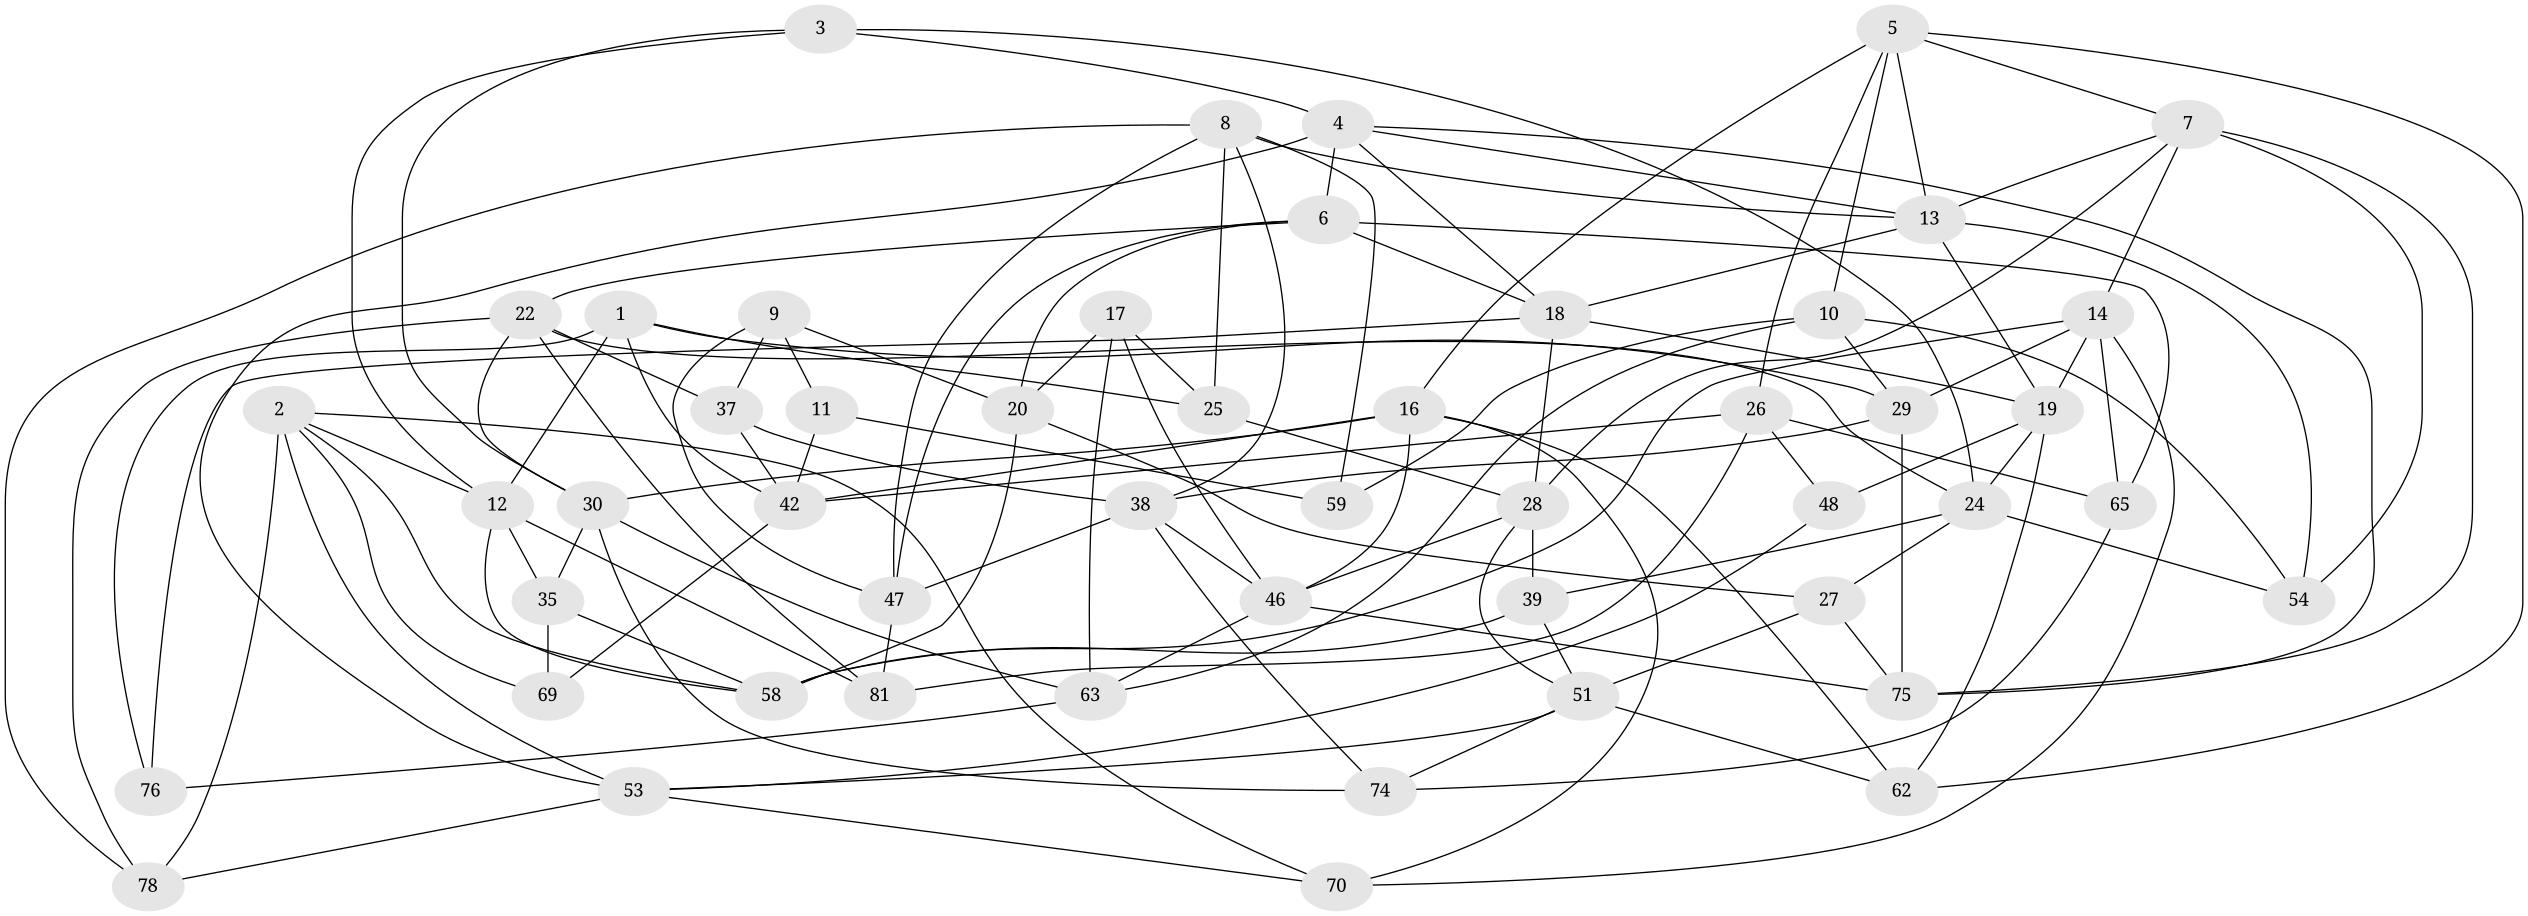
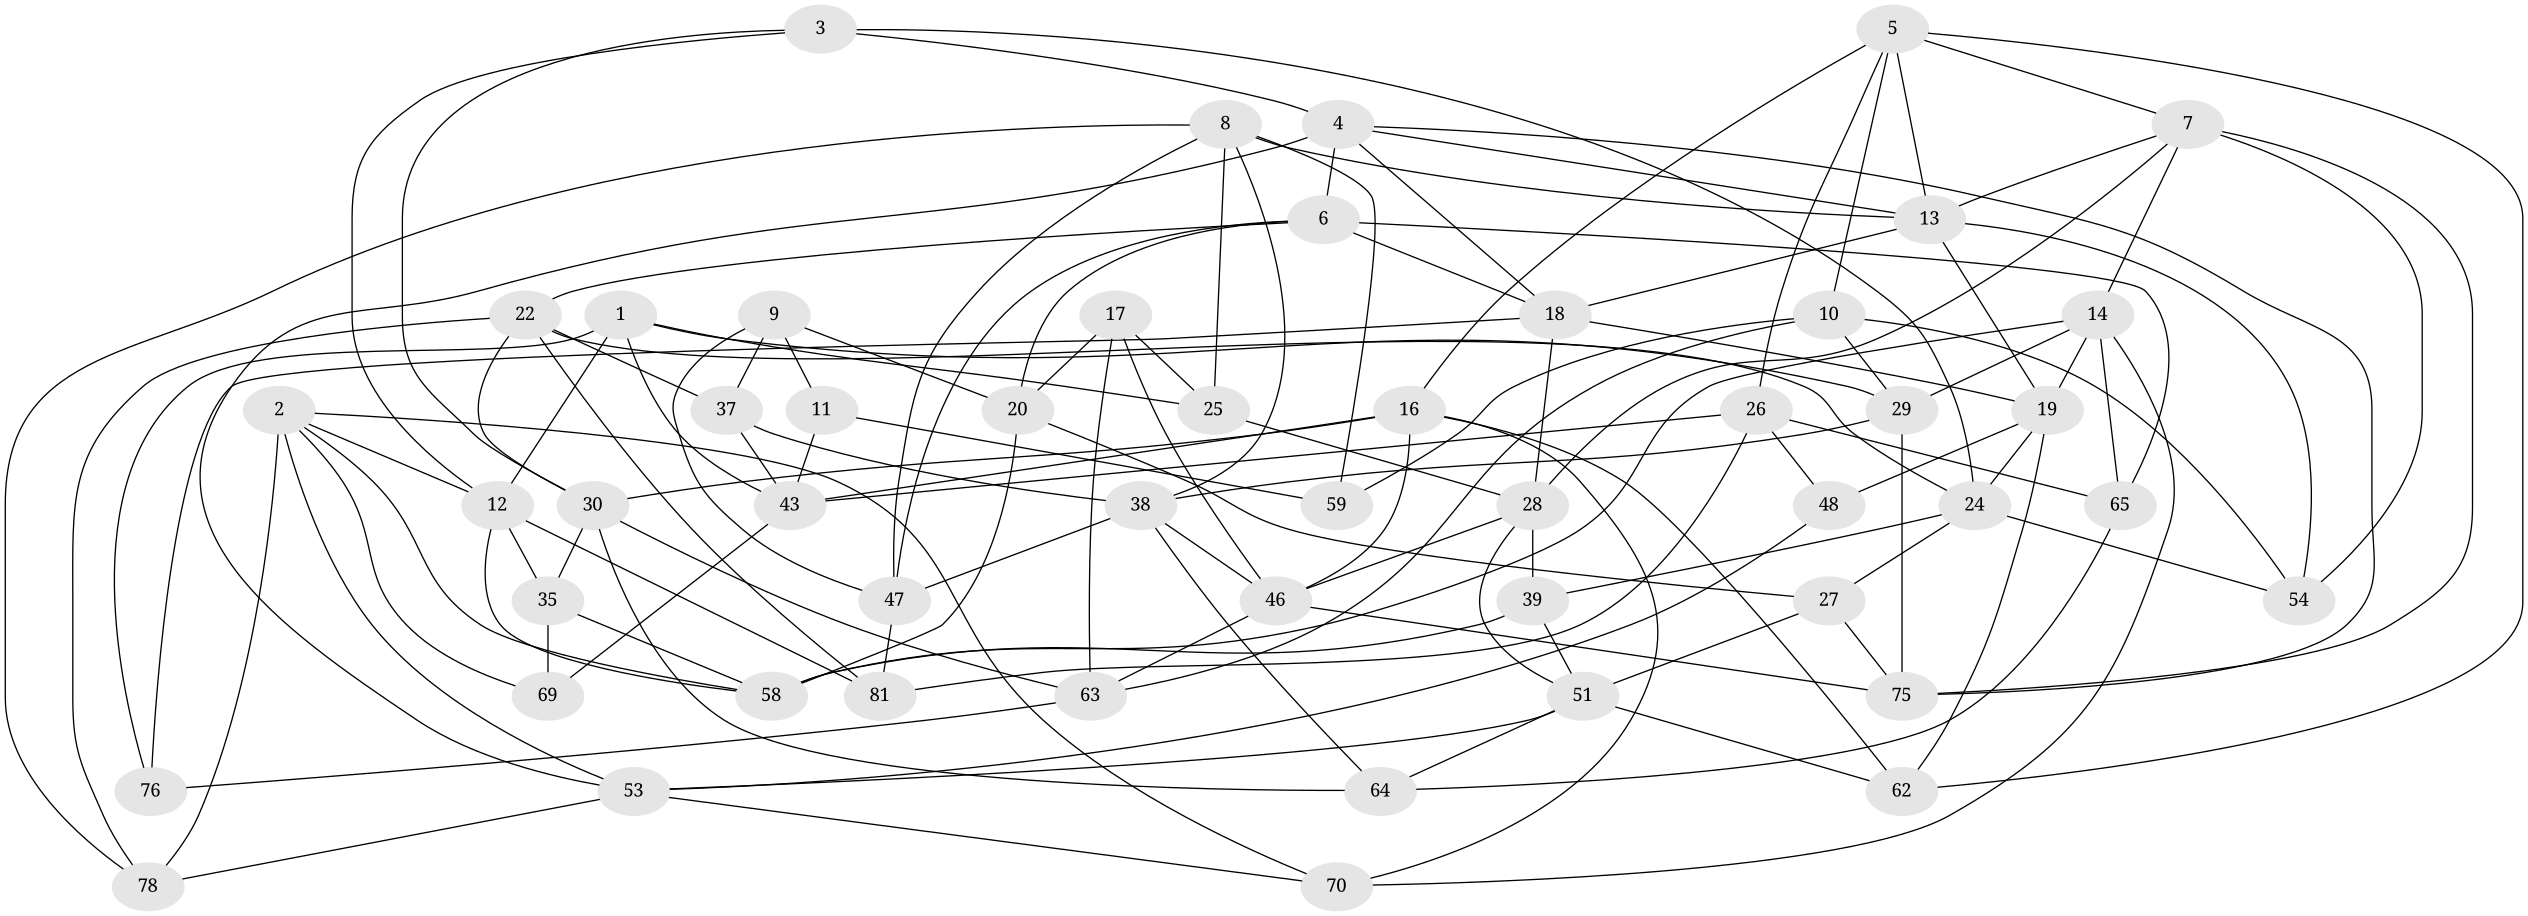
node "42": label "42" -> "43"
node "74": label "74" -> "64"
